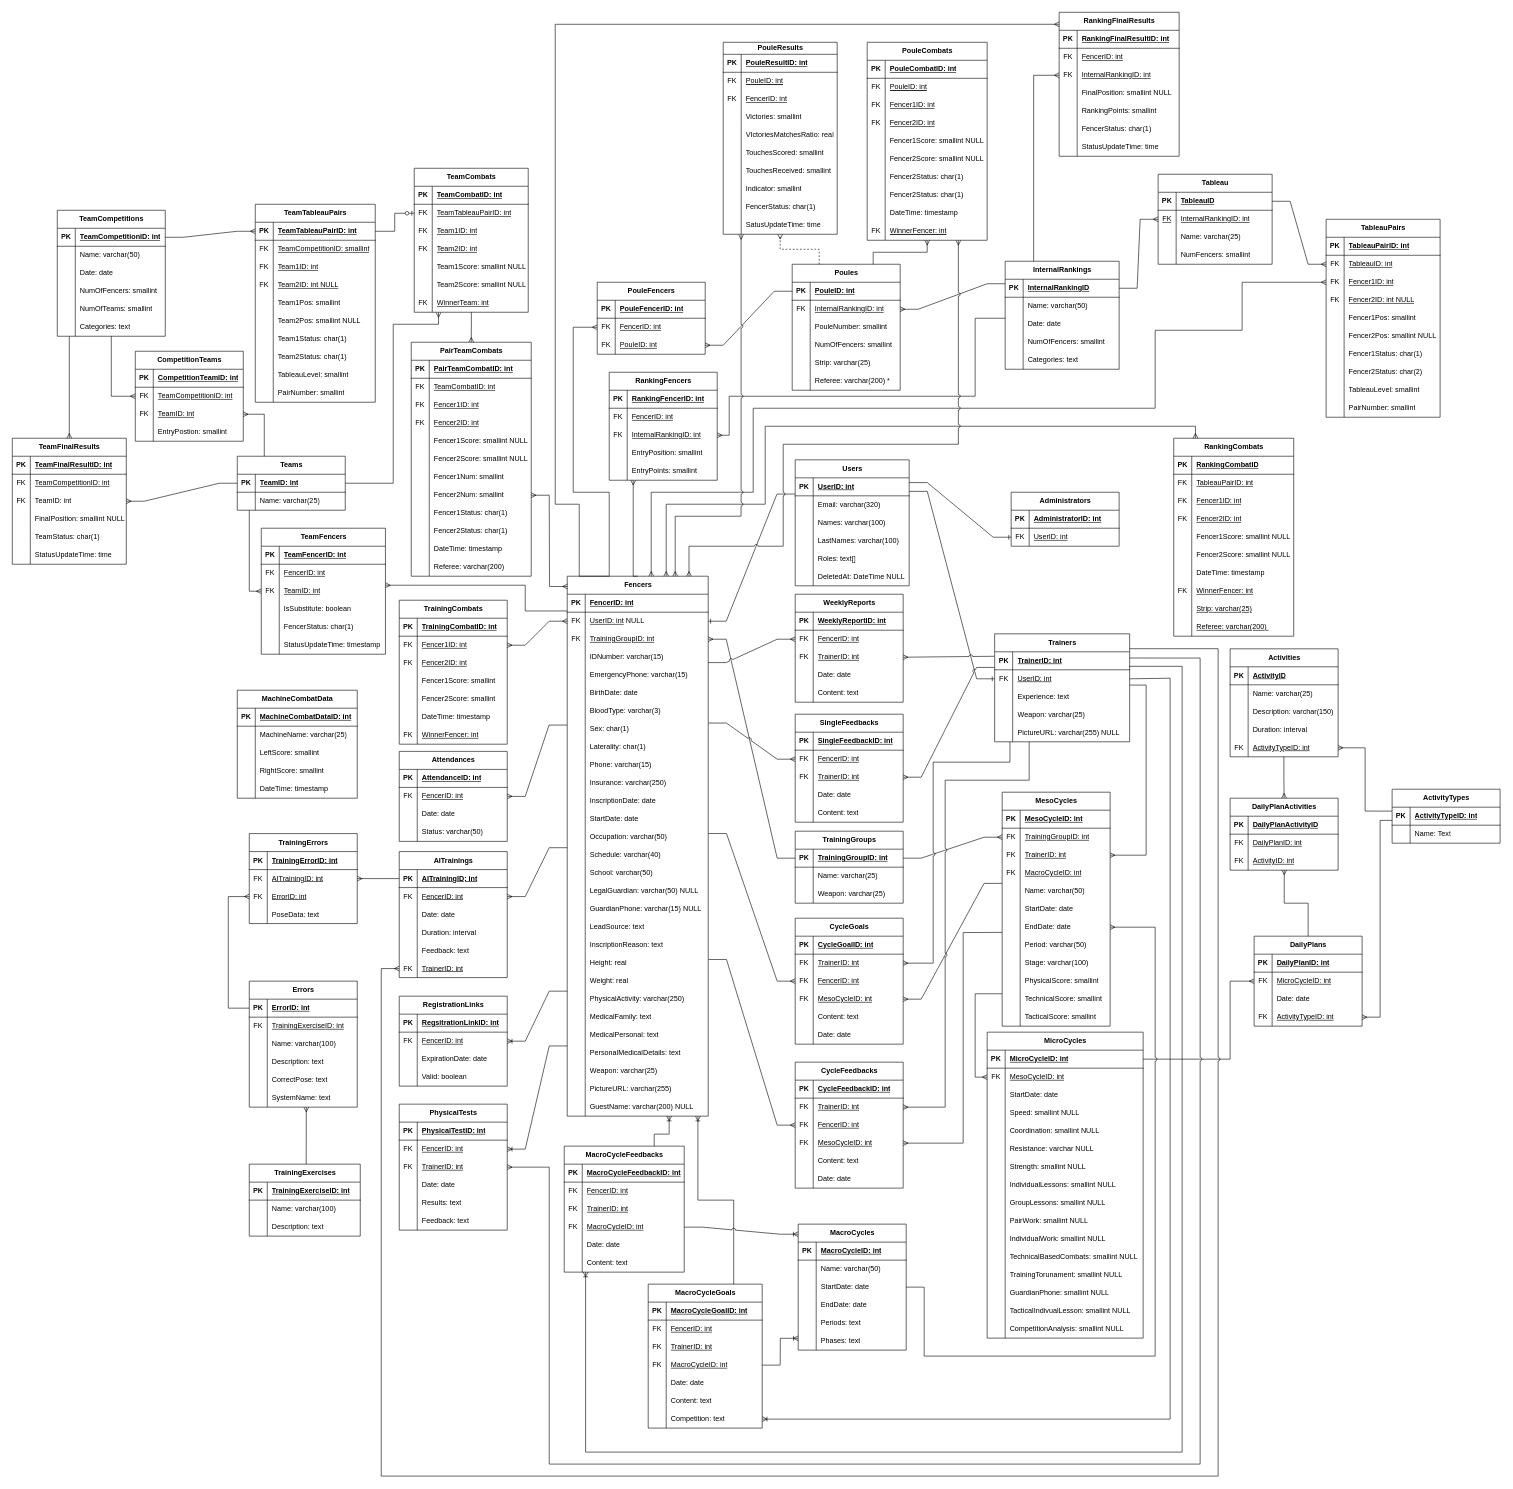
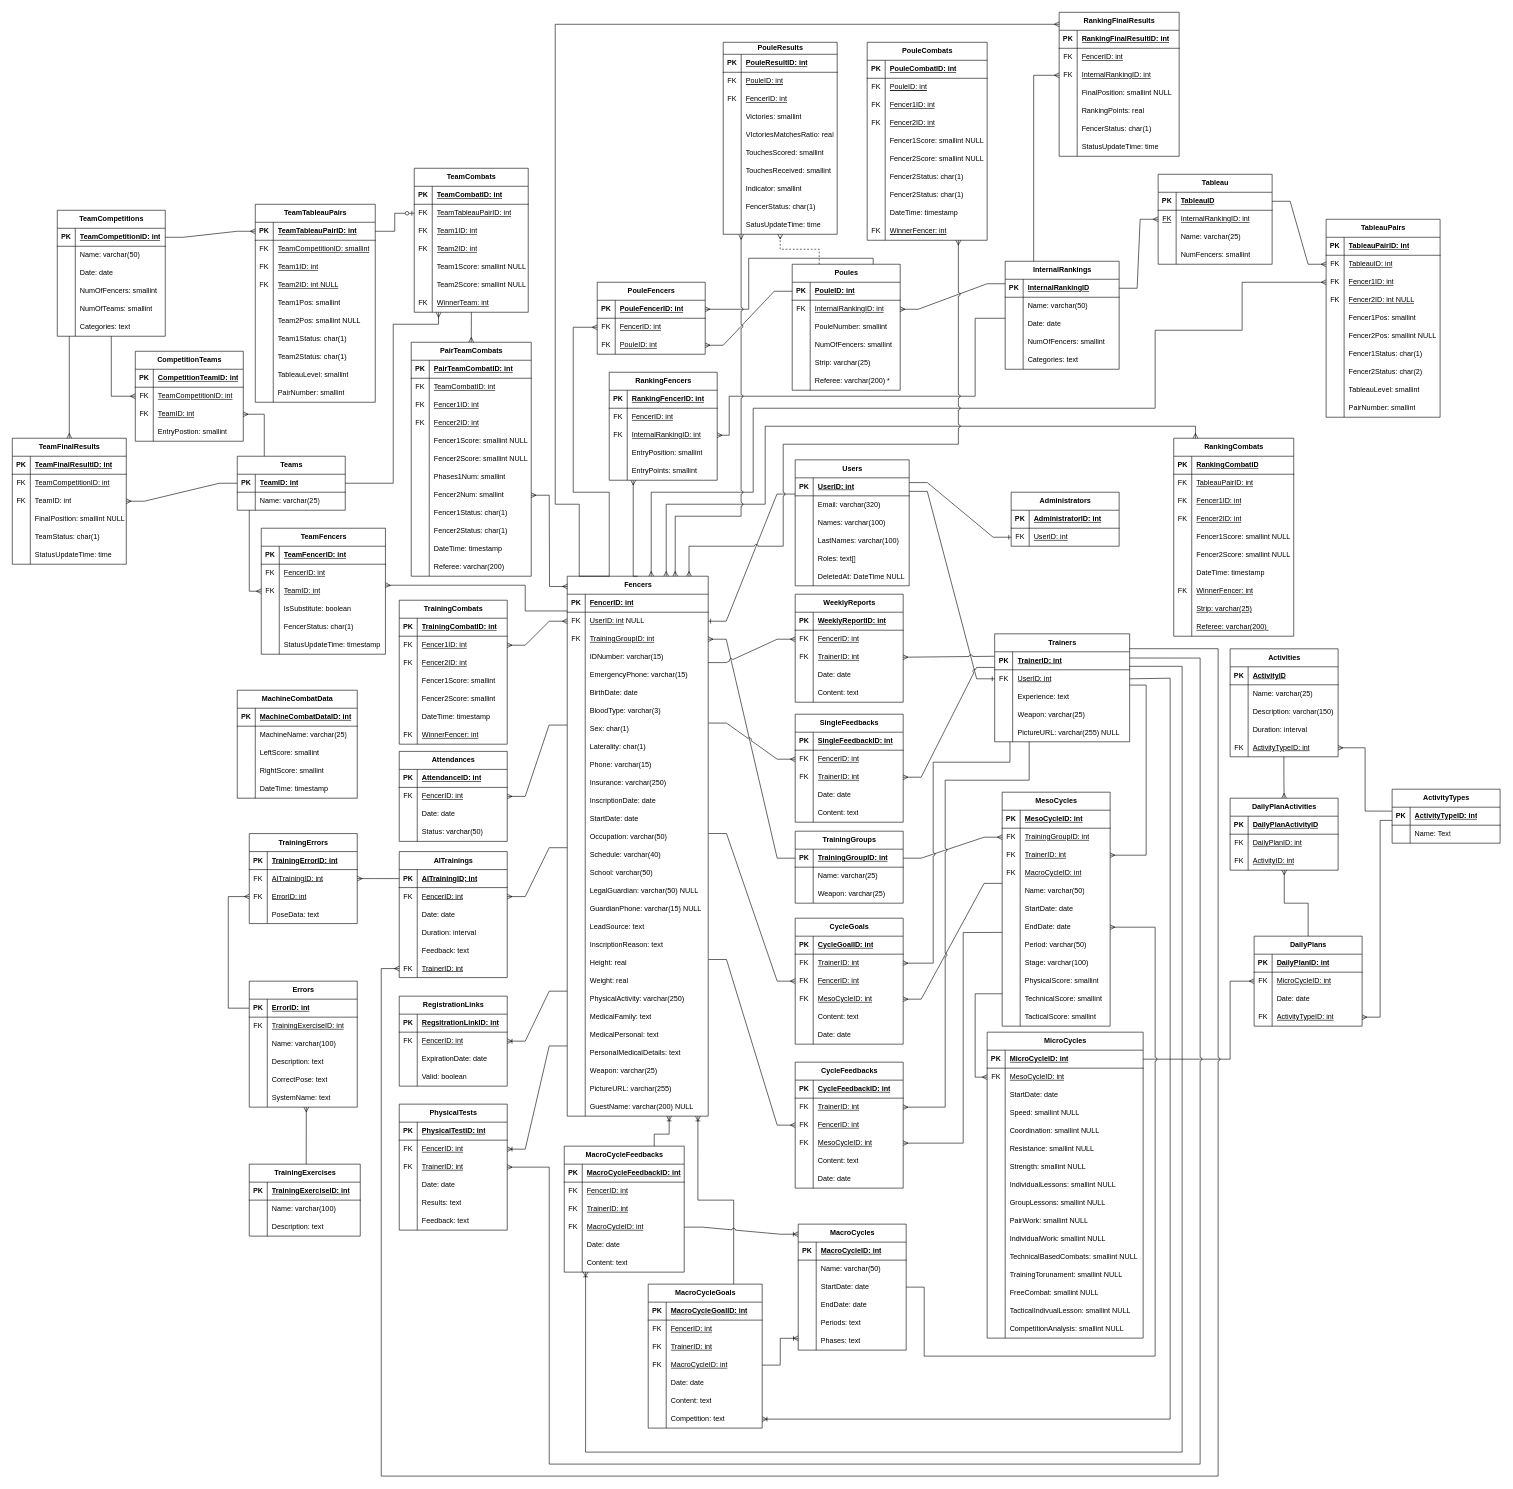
node "RankingPoints: smallint": label "RankingPoints: smallint" -> "RankingPoints: real"
edge "Poules" -> "PouleCombats": now "Poules" -> "PouleFencerID: int"
node "Fencer1Num: smallint": label "Fencer1Num: smallint" -> "Phases1Num: smallint"
node "Resistance: varchar NULL": label "Resistance: varchar NULL" -> "Resistance: smallint NULL"
node "GuardianPhone: smallint NULL": label "GuardianPhone: smallint NULL" -> "FreeCombat: smallint NULL"
